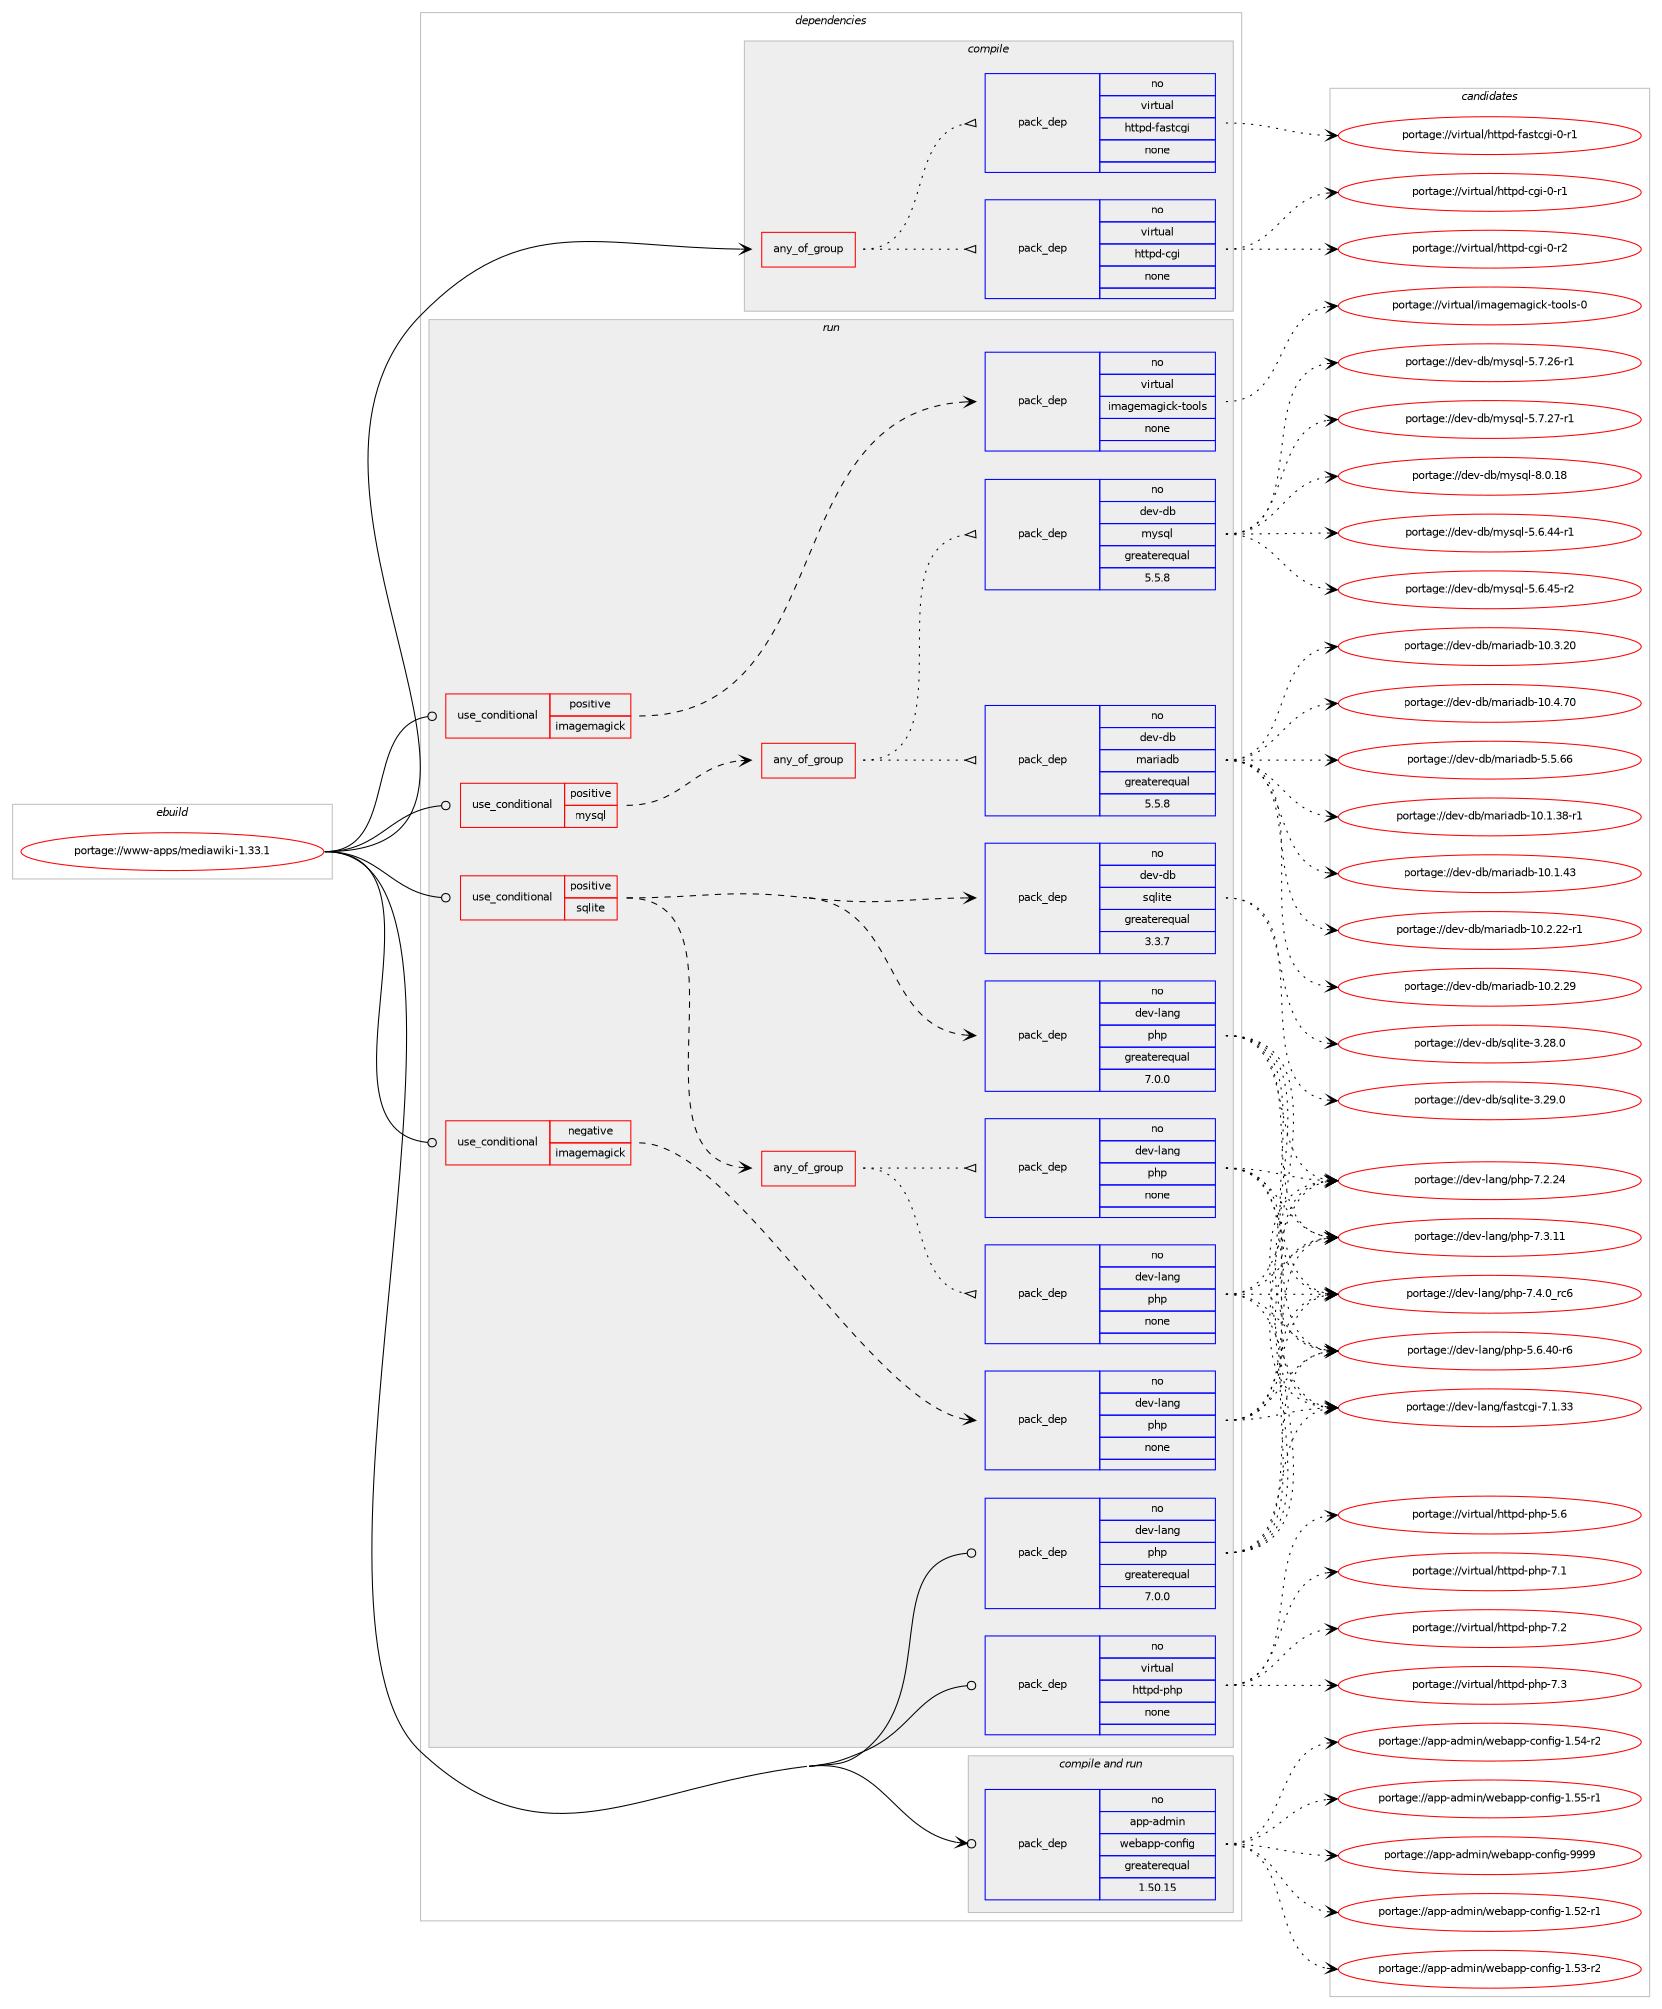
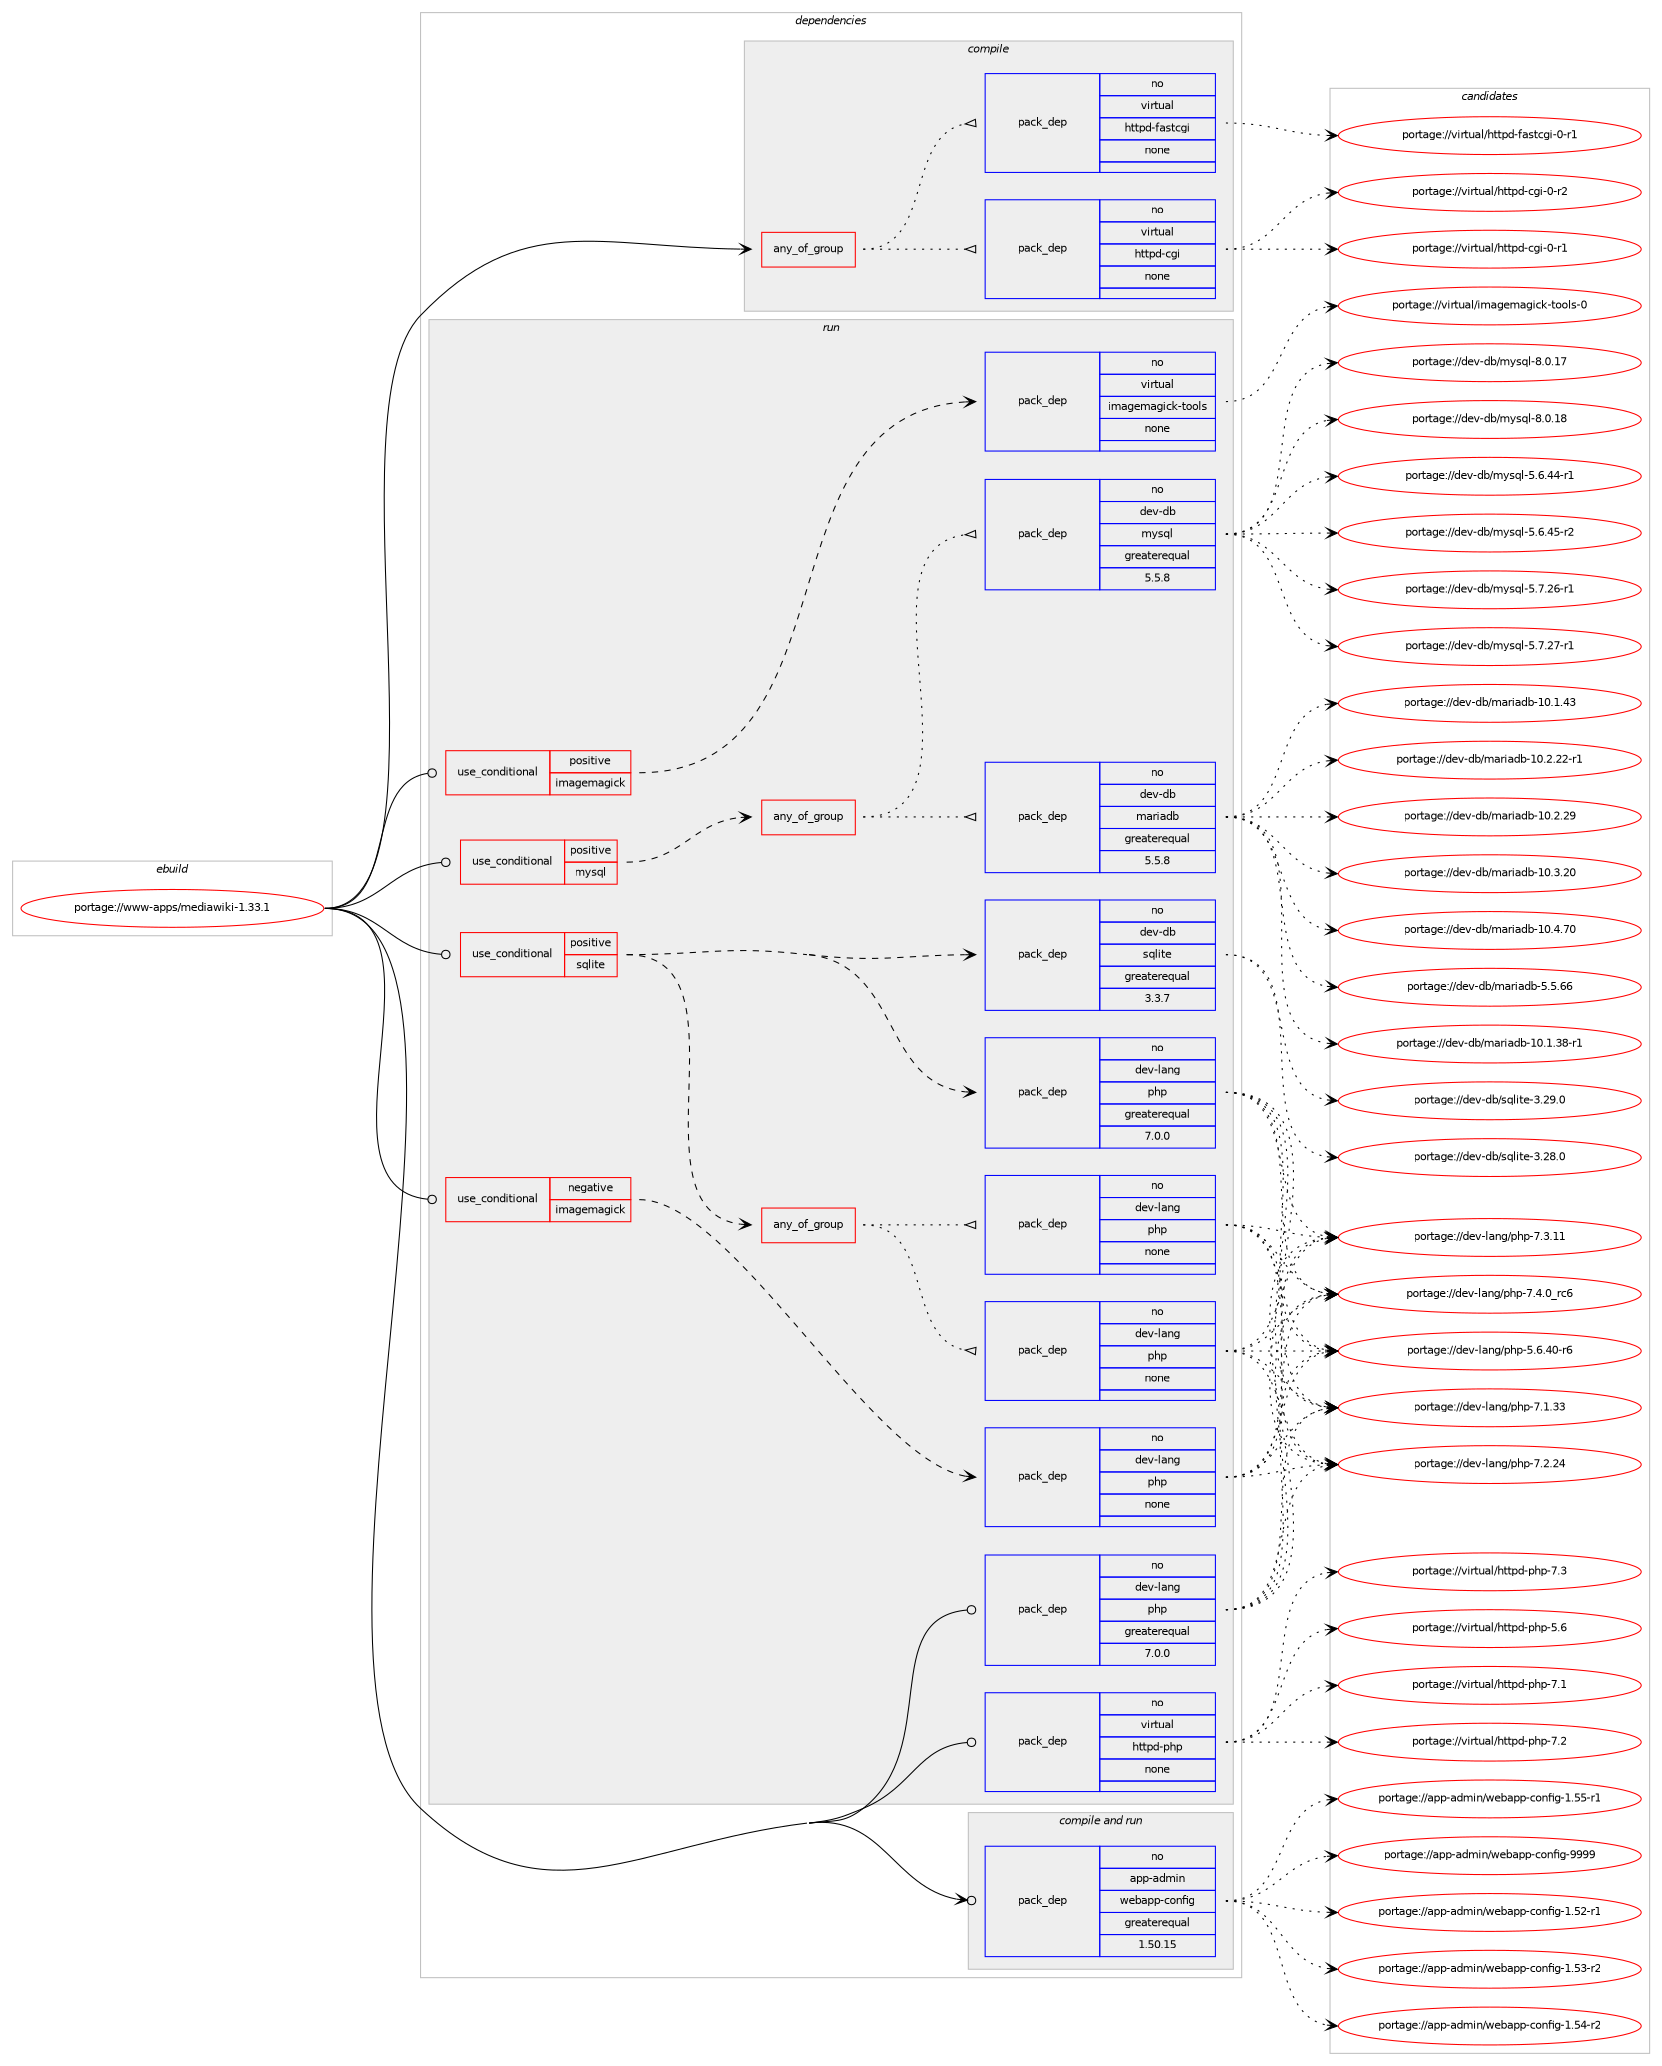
node "portage://dev-db/mysql-8.0.17": added
node "portage://dev-lang/fastcgi-7.1.33": label "portage://dev-lang/fastcgi-7.1.33" -> "portage://dev-lang/php-7.1.33"
